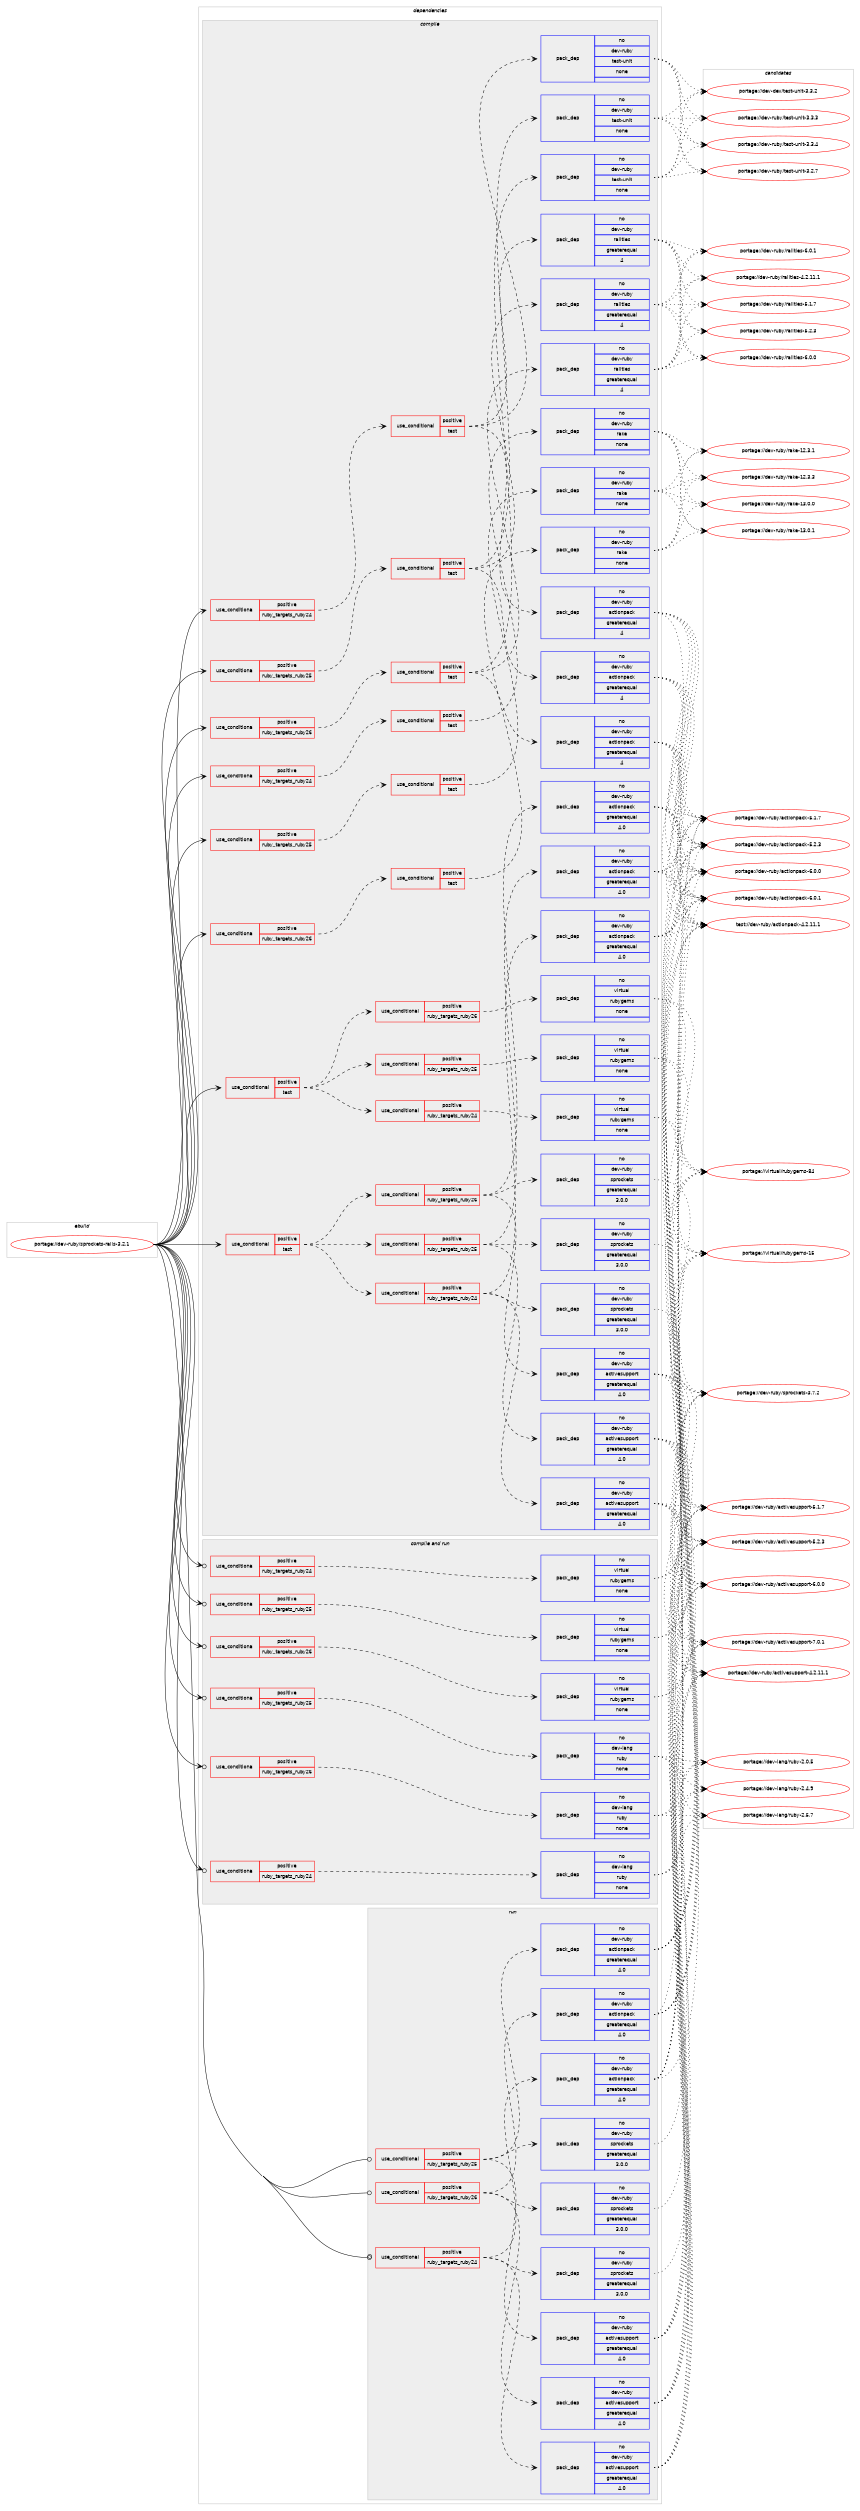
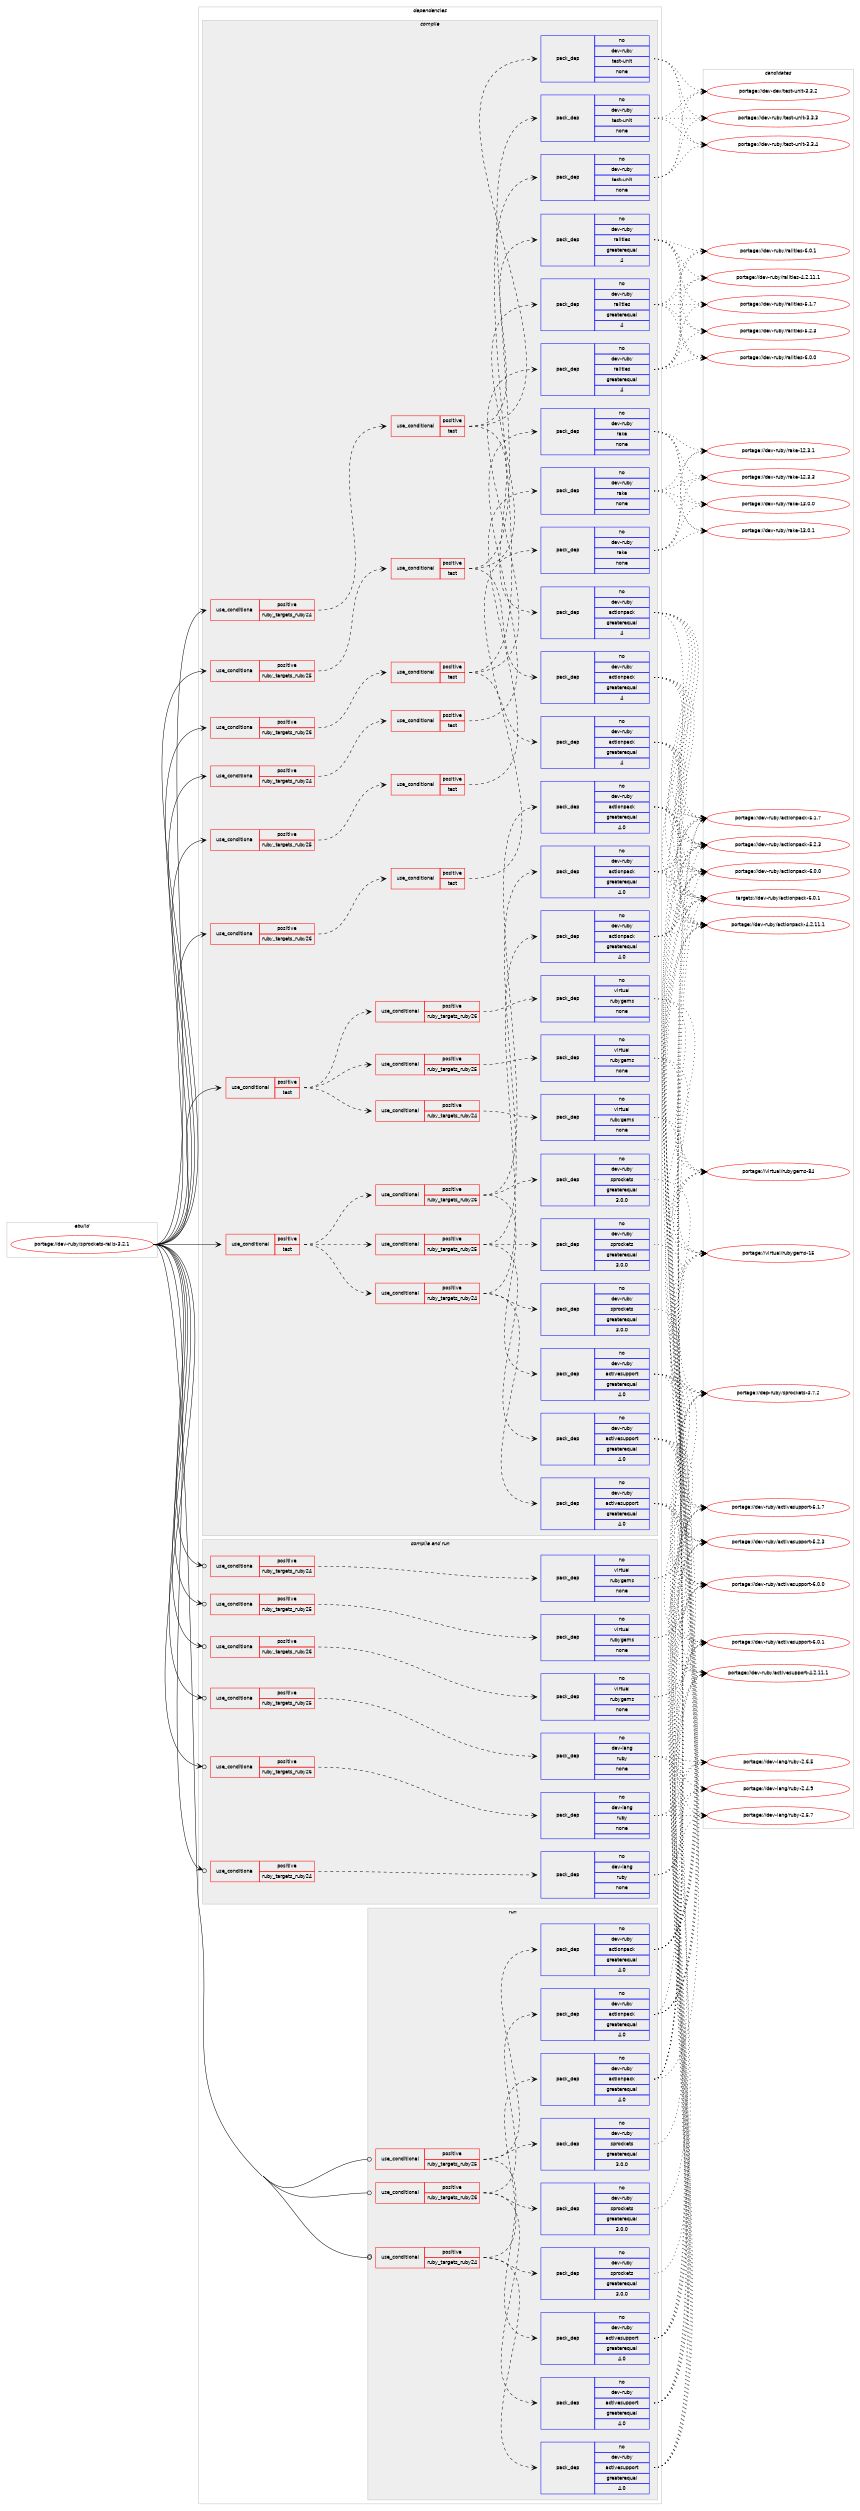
node "portage://dev-ruby/test-unit-3.2.7": removed
node "portage://dev-ruby/actionpack-6.0.1": label "portage://dev-ruby/actionpack-6.0.1" -> "targets://dev-ruby/actionpack-6.0.1"
node "test://dev-ruby/actionpack-4.2.11.1": label "test://dev-ruby/actionpack-4.2.11.1" -> "portage://dev-ruby/actionpack-4.2.11.1"
node "portage://dev-ruby/sprockets-3.7.2": label "portage://dev-ruby/sprockets-3.7.2" -> "portage://dep-ruby/sprockets-3.7.2"
node "portage://dev-ruby/activesupport-7.0.1": label "portage://dev-ruby/activesupport-7.0.1" -> "portage://dev-ruby/activesupport-6.0.1"
node "portage://dev-lang/ruby-2.0.5": label "portage://dev-lang/ruby-2.0.5" -> "portage://dev-lang/ruby-2.6.5"
